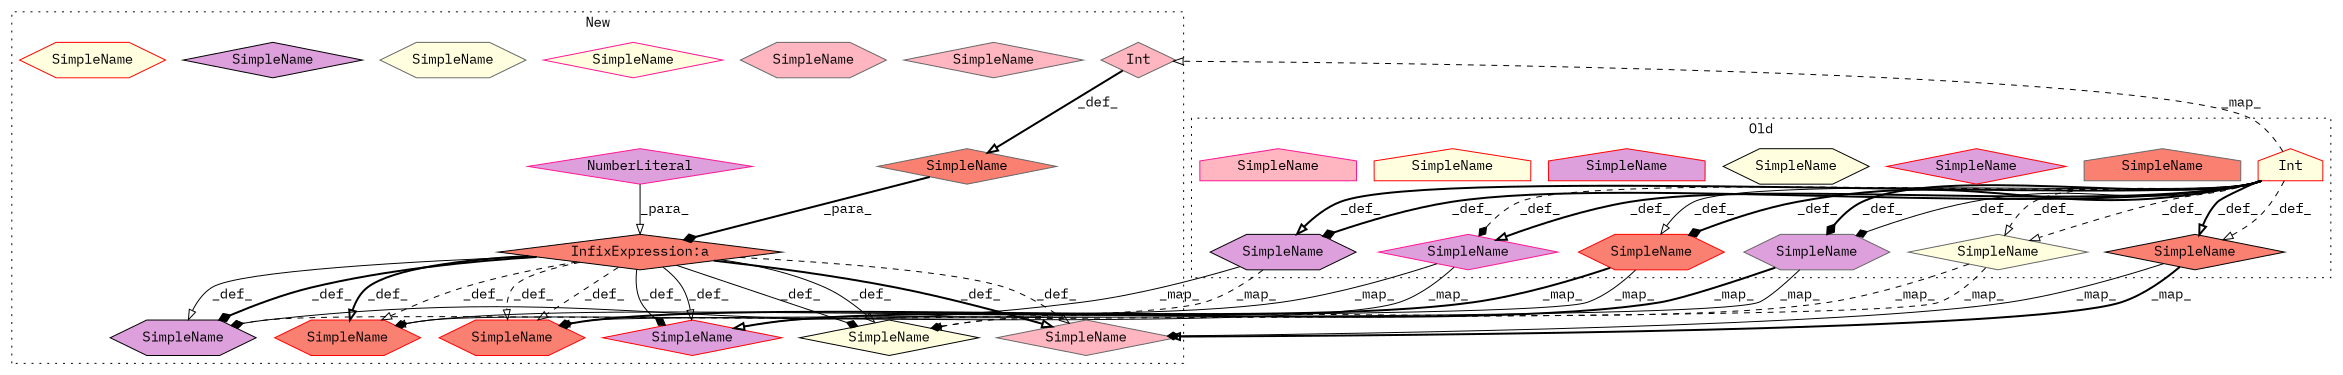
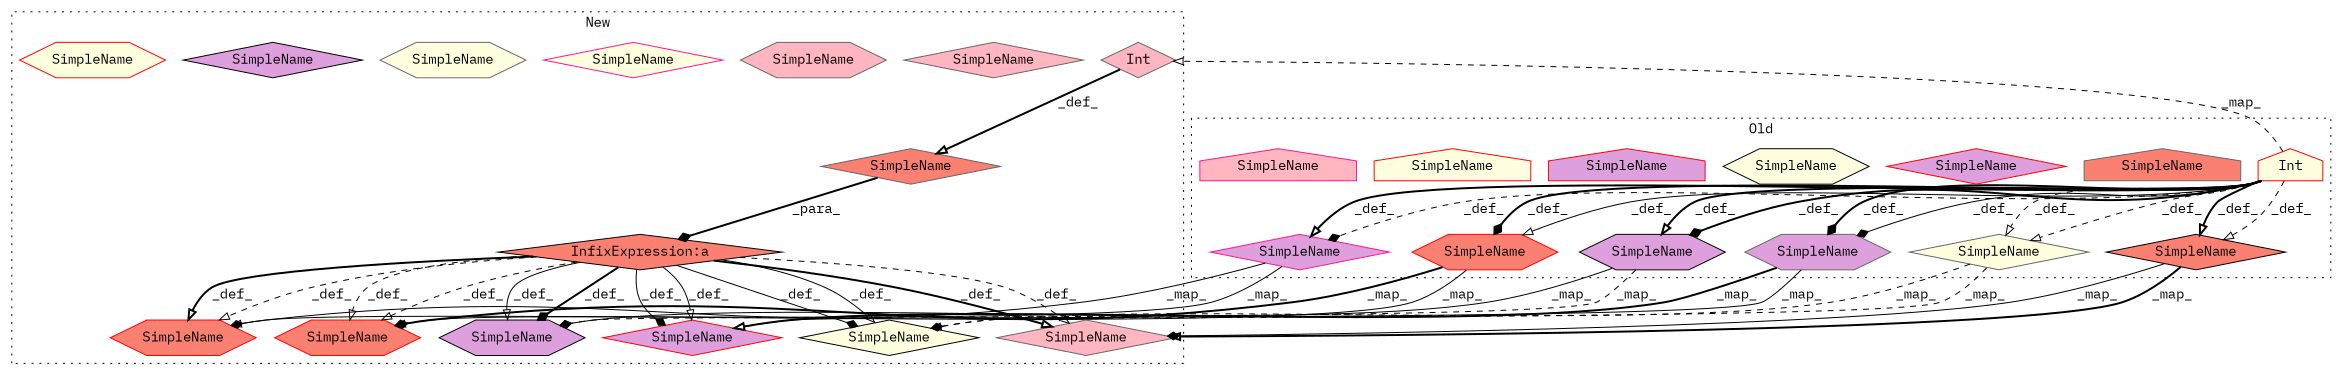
node "NumberLiteral": removed
